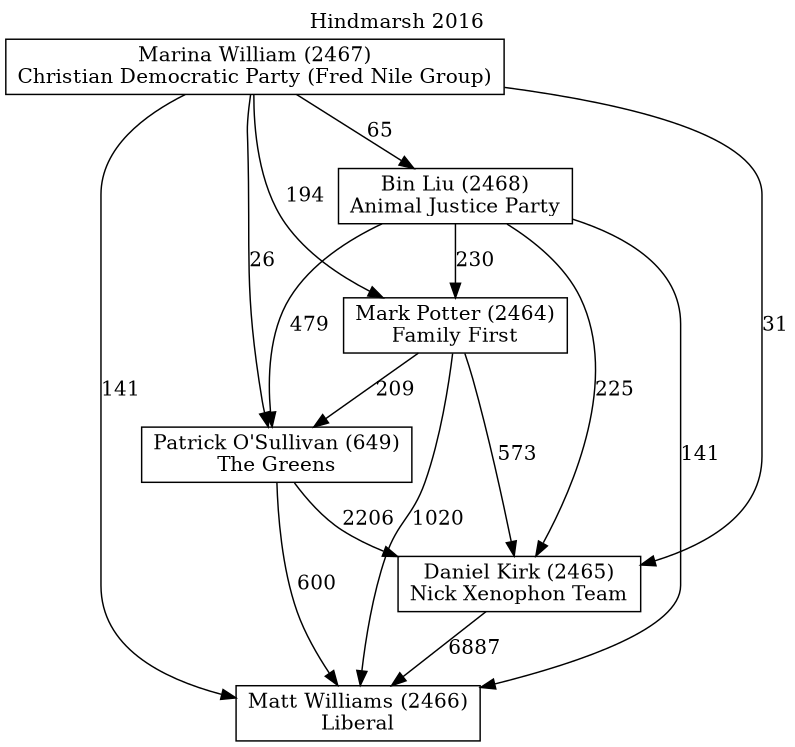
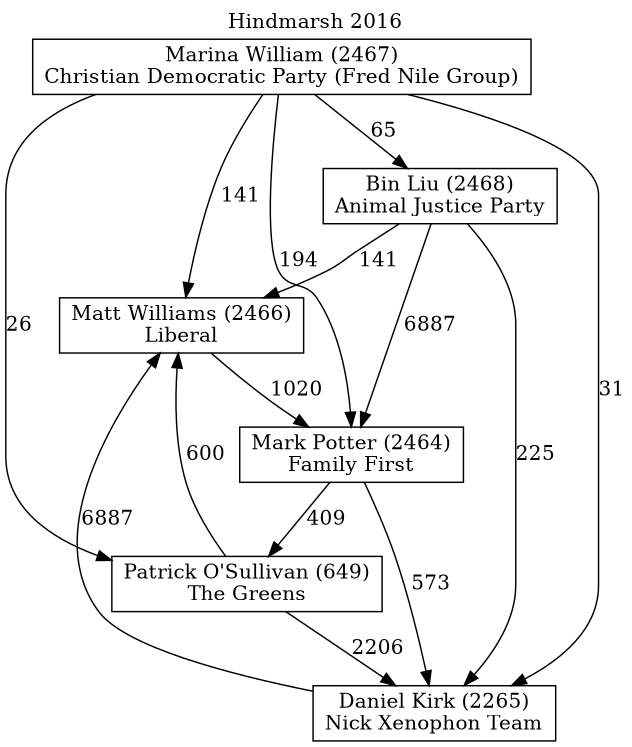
edge "Bin Liu (2468) Animal Justice Party" -> "Mark Potter (2464) Family First": label "230" -> "6887"
edge "Bin Liu (2468) Animal Justice Party" -> "Patrick O'Sullivan (649) The Greens": removed, label "479"
edge "Mark Potter (2464) Family First" -> "Patrick O'Sullivan (649) The Greens": label "209" -> "409"
edge "Mark Potter (2464) Family First" -> "Matt Williams (2466) Liberal": reversed
node "Daniel Kirk (2465) Nick Xenophon Team": label "Daniel Kirk (2465) Nick Xenophon Team" -> "Daniel Kirk (2265) Nick Xenophon Team"
